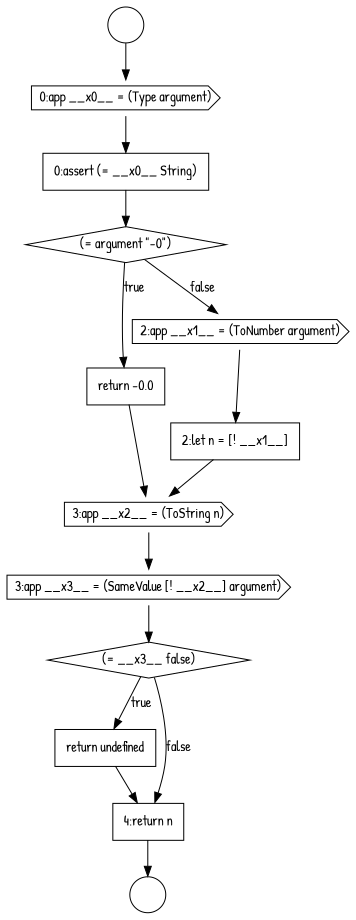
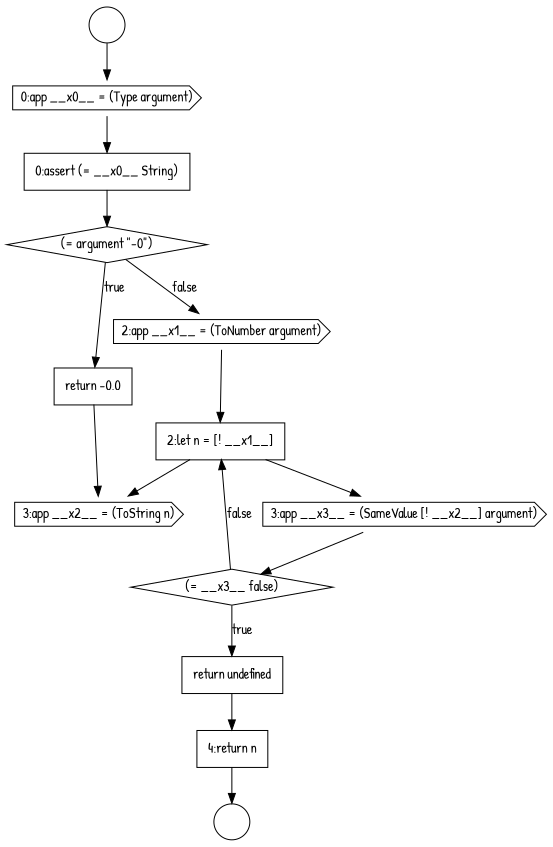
edge "3:app __x2__ = (ToString n)" -> "3:app __x3__ = (SameValue [! __x2__] argument)": now "2:let n = [! __x1__]" -> "3:app __x3__ = (SameValue [! __x2__] argument)"
edge "(= __x3__ false)" -> "4:return n": now "(= __x3__ false)" -> "2:let n = [! __x1__]"
